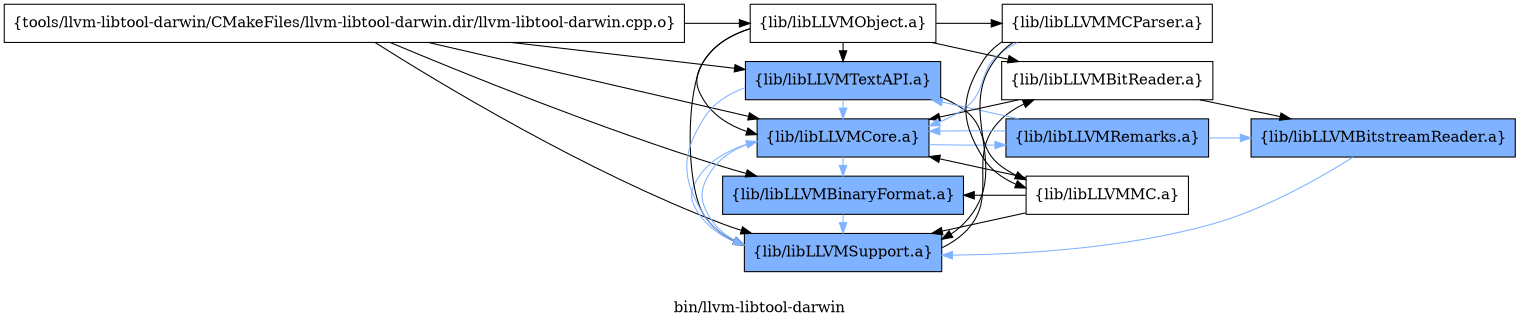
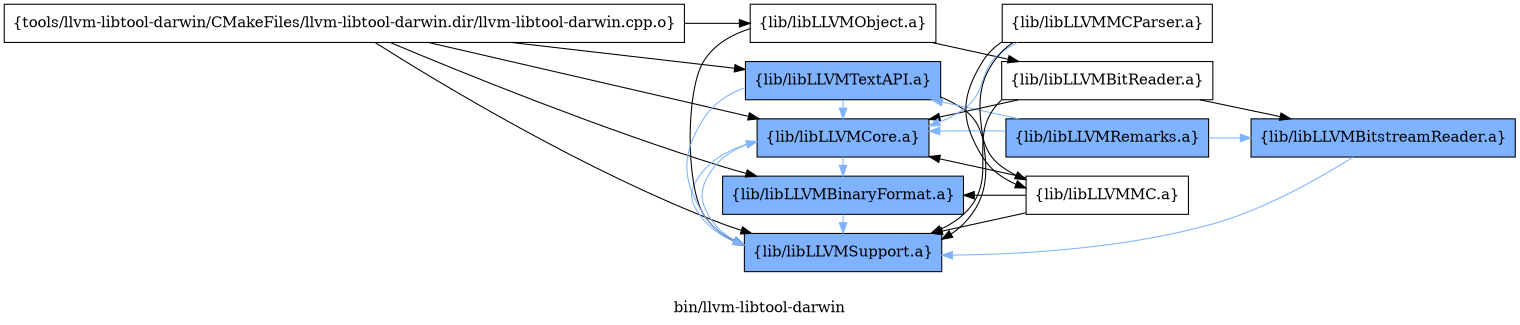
edge "{lib/libLLVMObject.a}" -> "{lib/libLLVMMCParser.a}": removed
edge "{lib/libLLVMObject.a}" -> "{lib/libLLVMTextAPI.a}": removed
edge "{lib/libLLVMObject.a}" -> "{lib/libLLVMCore.a}": removed
edge "{lib/libLLVMCore.a}" -> "{lib/libLLVMRemarks.a}": removed
edge "{lib/libLLVMSupport.a}" -> "{lib/libLLVMBitReader.a}": reversed
